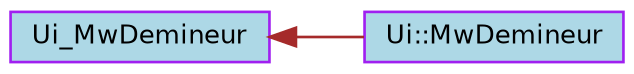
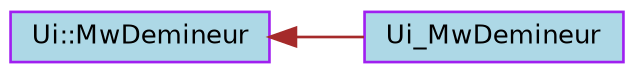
edge "Ui::MwDemineur" -> "Ui_MwDemineur": reversed
